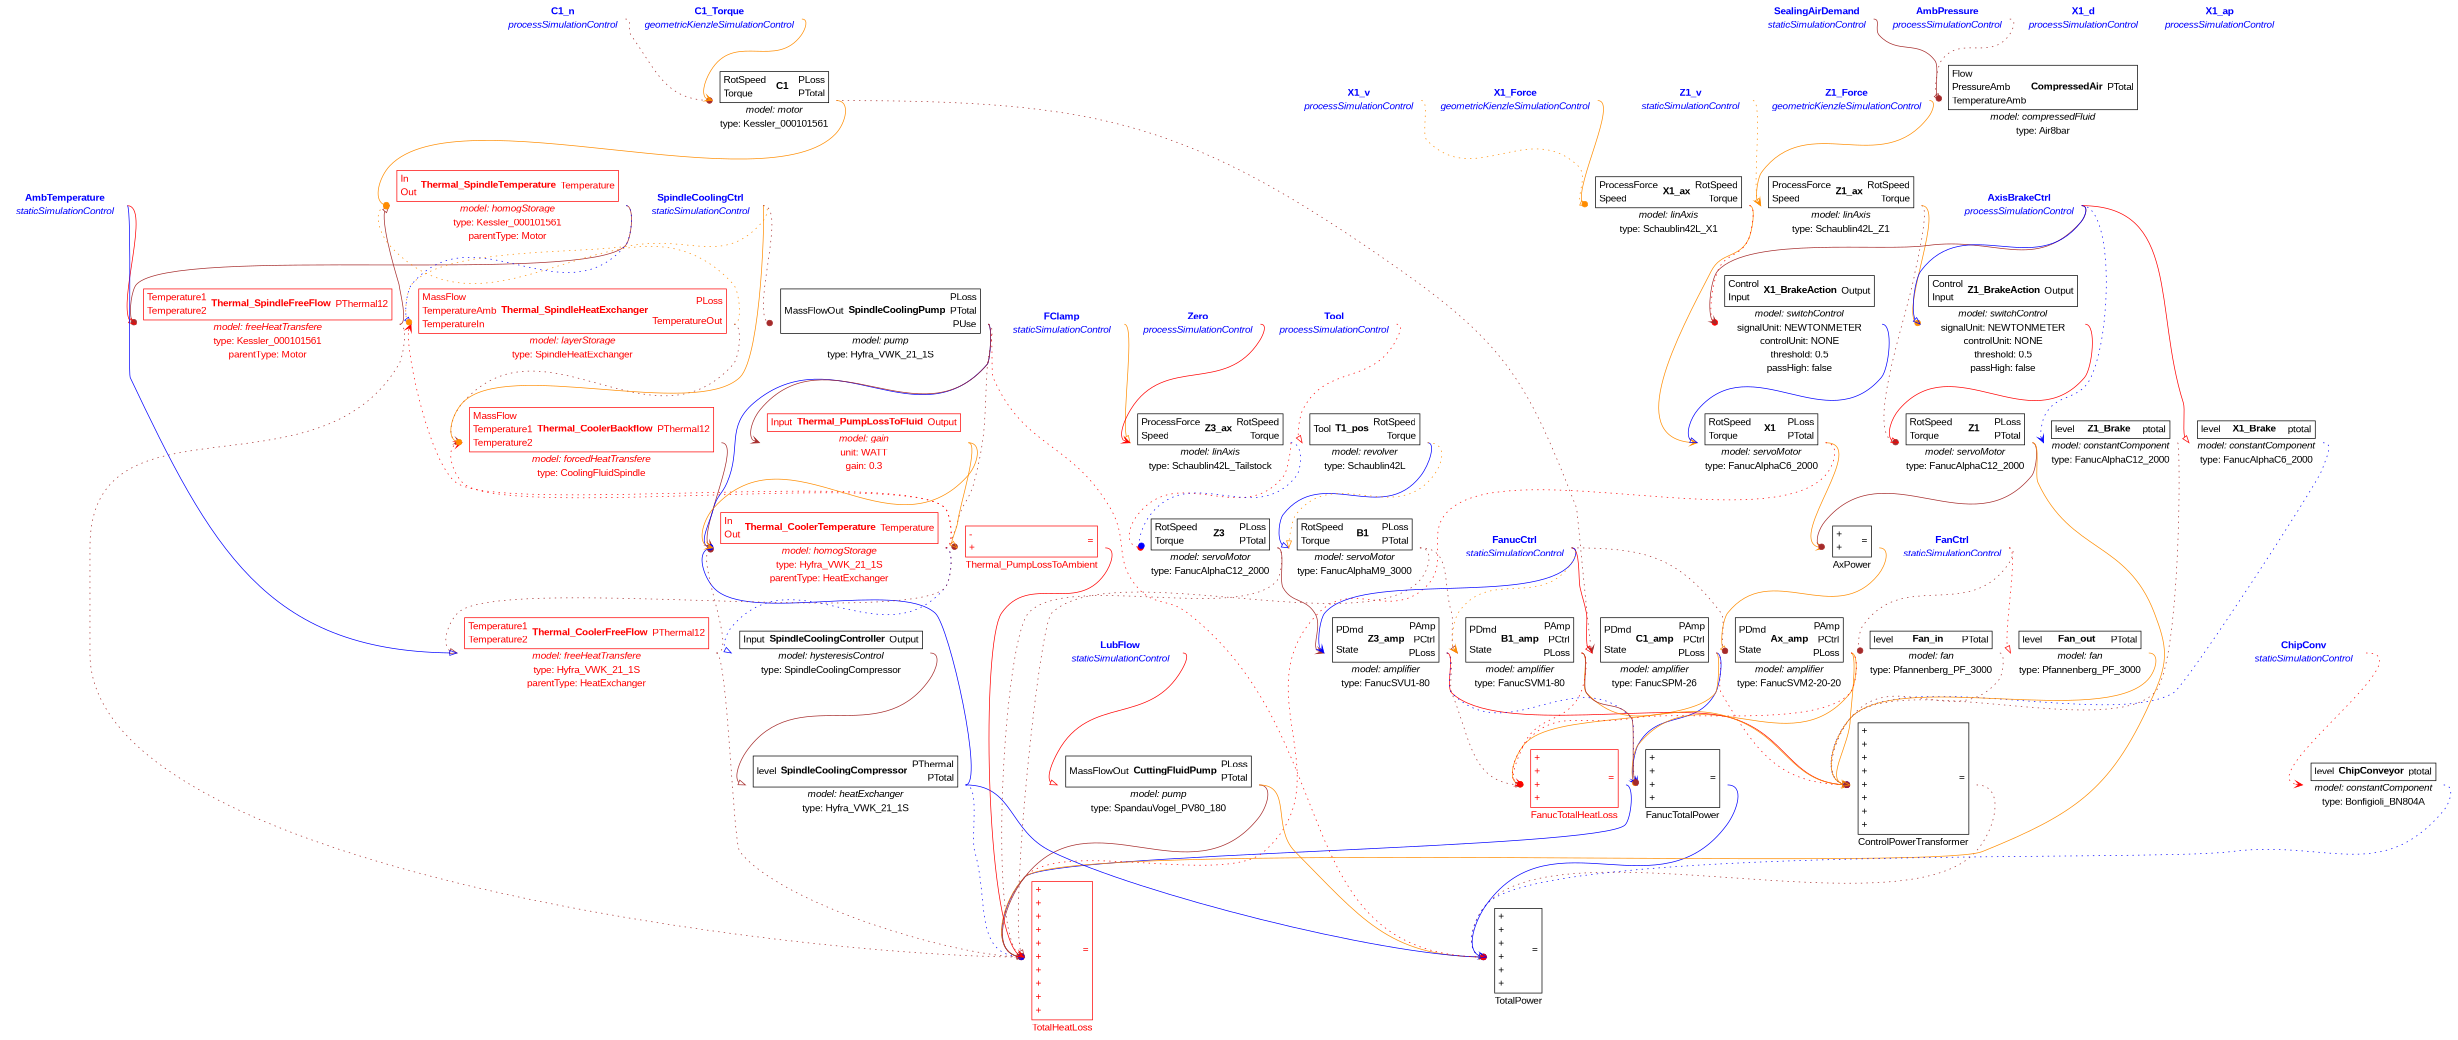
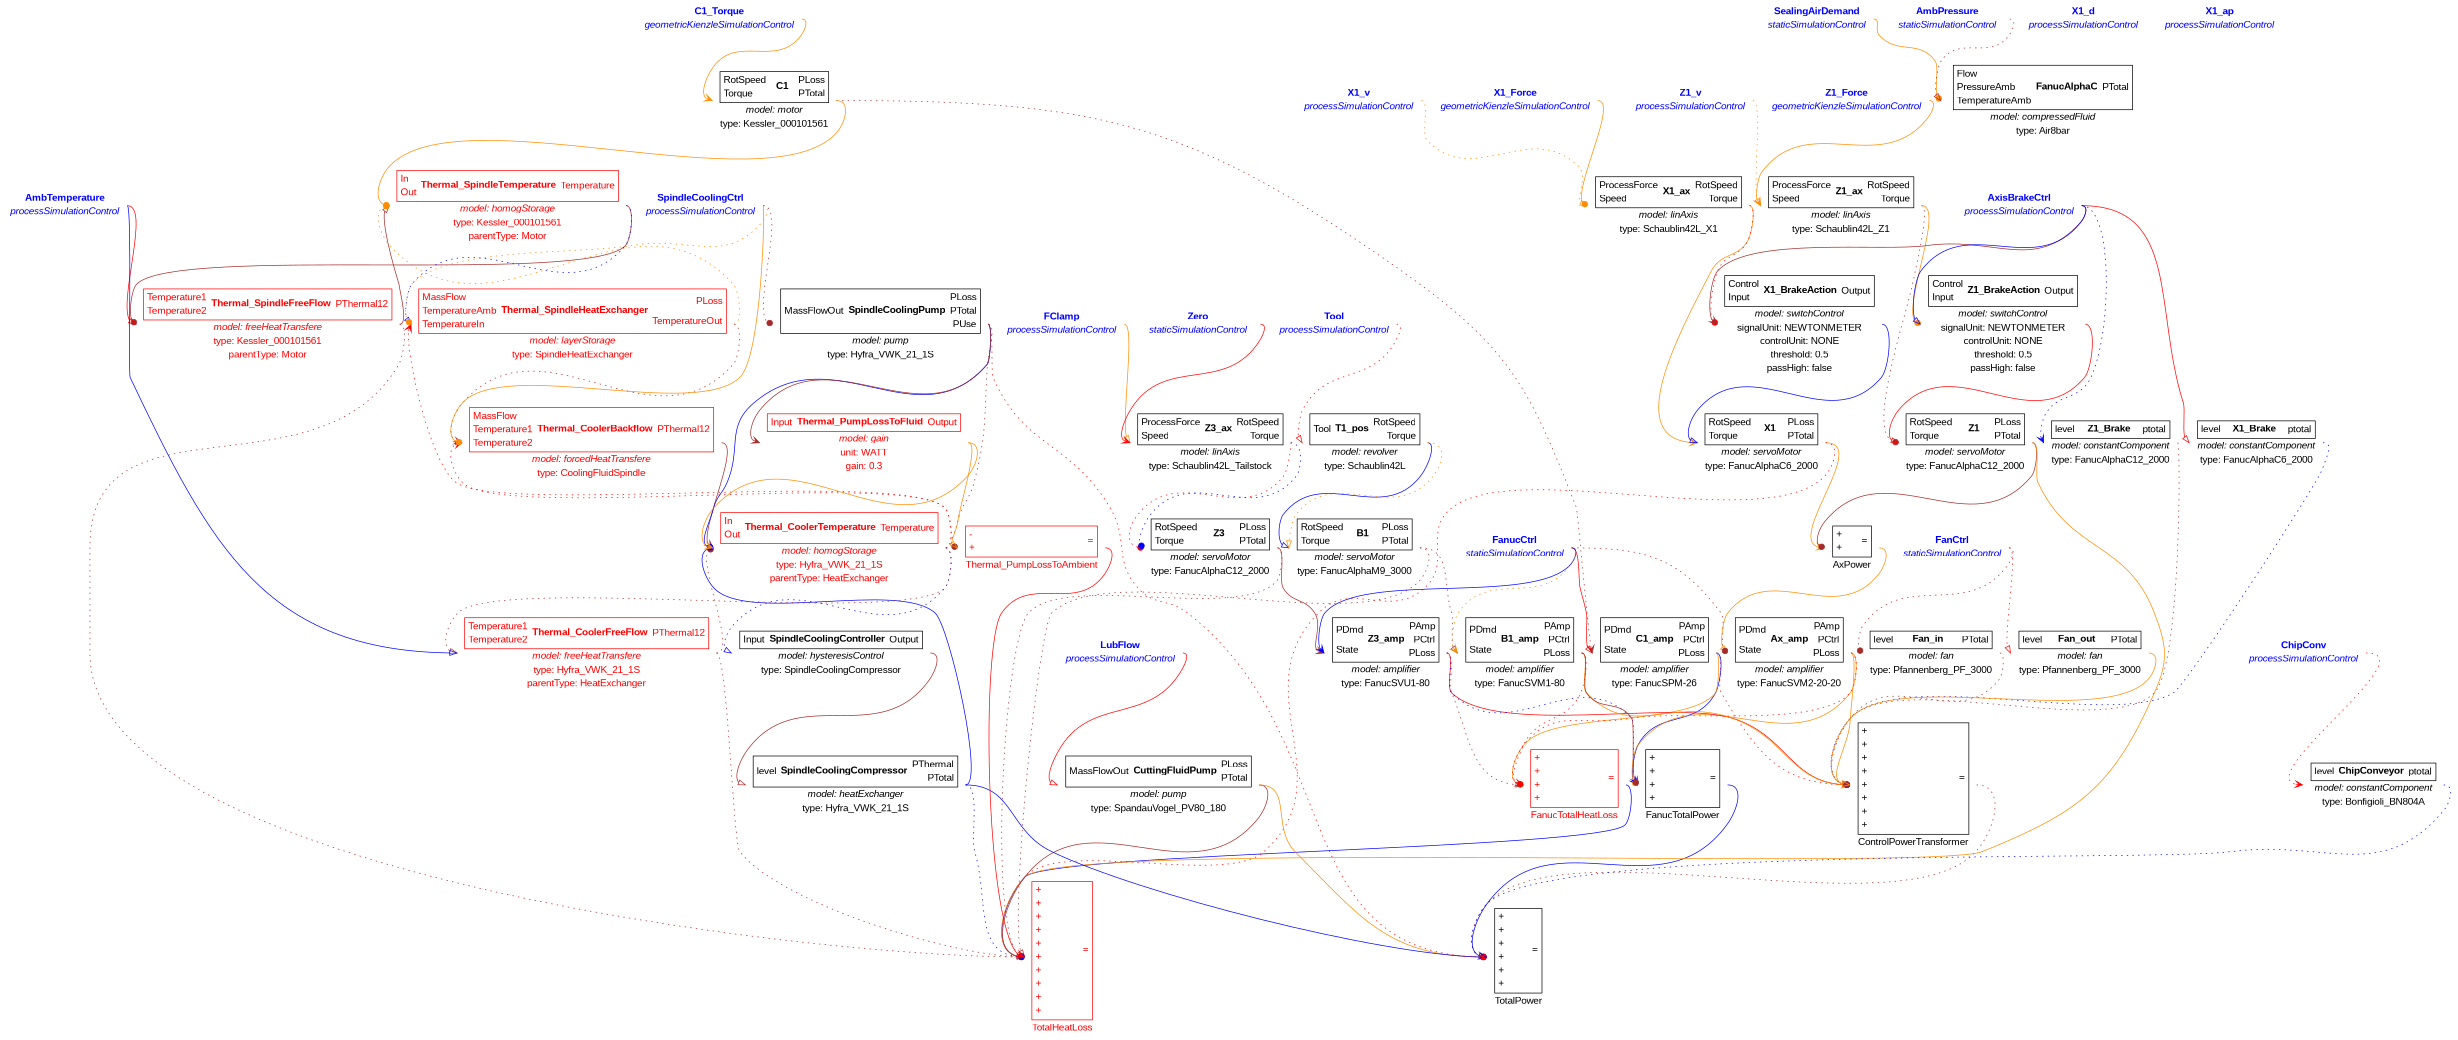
node "C1_n": removed
node "AmbPressure": text "processSimulationControl" -> "staticSimulationControl"
edge "SealingAirDemand" -> "Flow": color brown -> darkorange
node "Flow": text "CompressedAir" -> "FanucAlphaC"
node "Z1_v": text "staticSimulationControl" -> "processSimulationControl"
node "AmbTemperature": text "staticSimulationControl" -> "processSimulationControl"
node "SpindleCoolingCtrl": text "staticSimulationControl" -> "processSimulationControl"
node "FClamp": text "staticSimulationControl" -> "processSimulationControl"
node "Zero": text "processSimulationControl" -> "staticSimulationControl"
node "LubFlow": text "staticSimulationControl" -> "processSimulationControl"
node "ChipConv": text "staticSimulationControl" -> "processSimulationControl"
